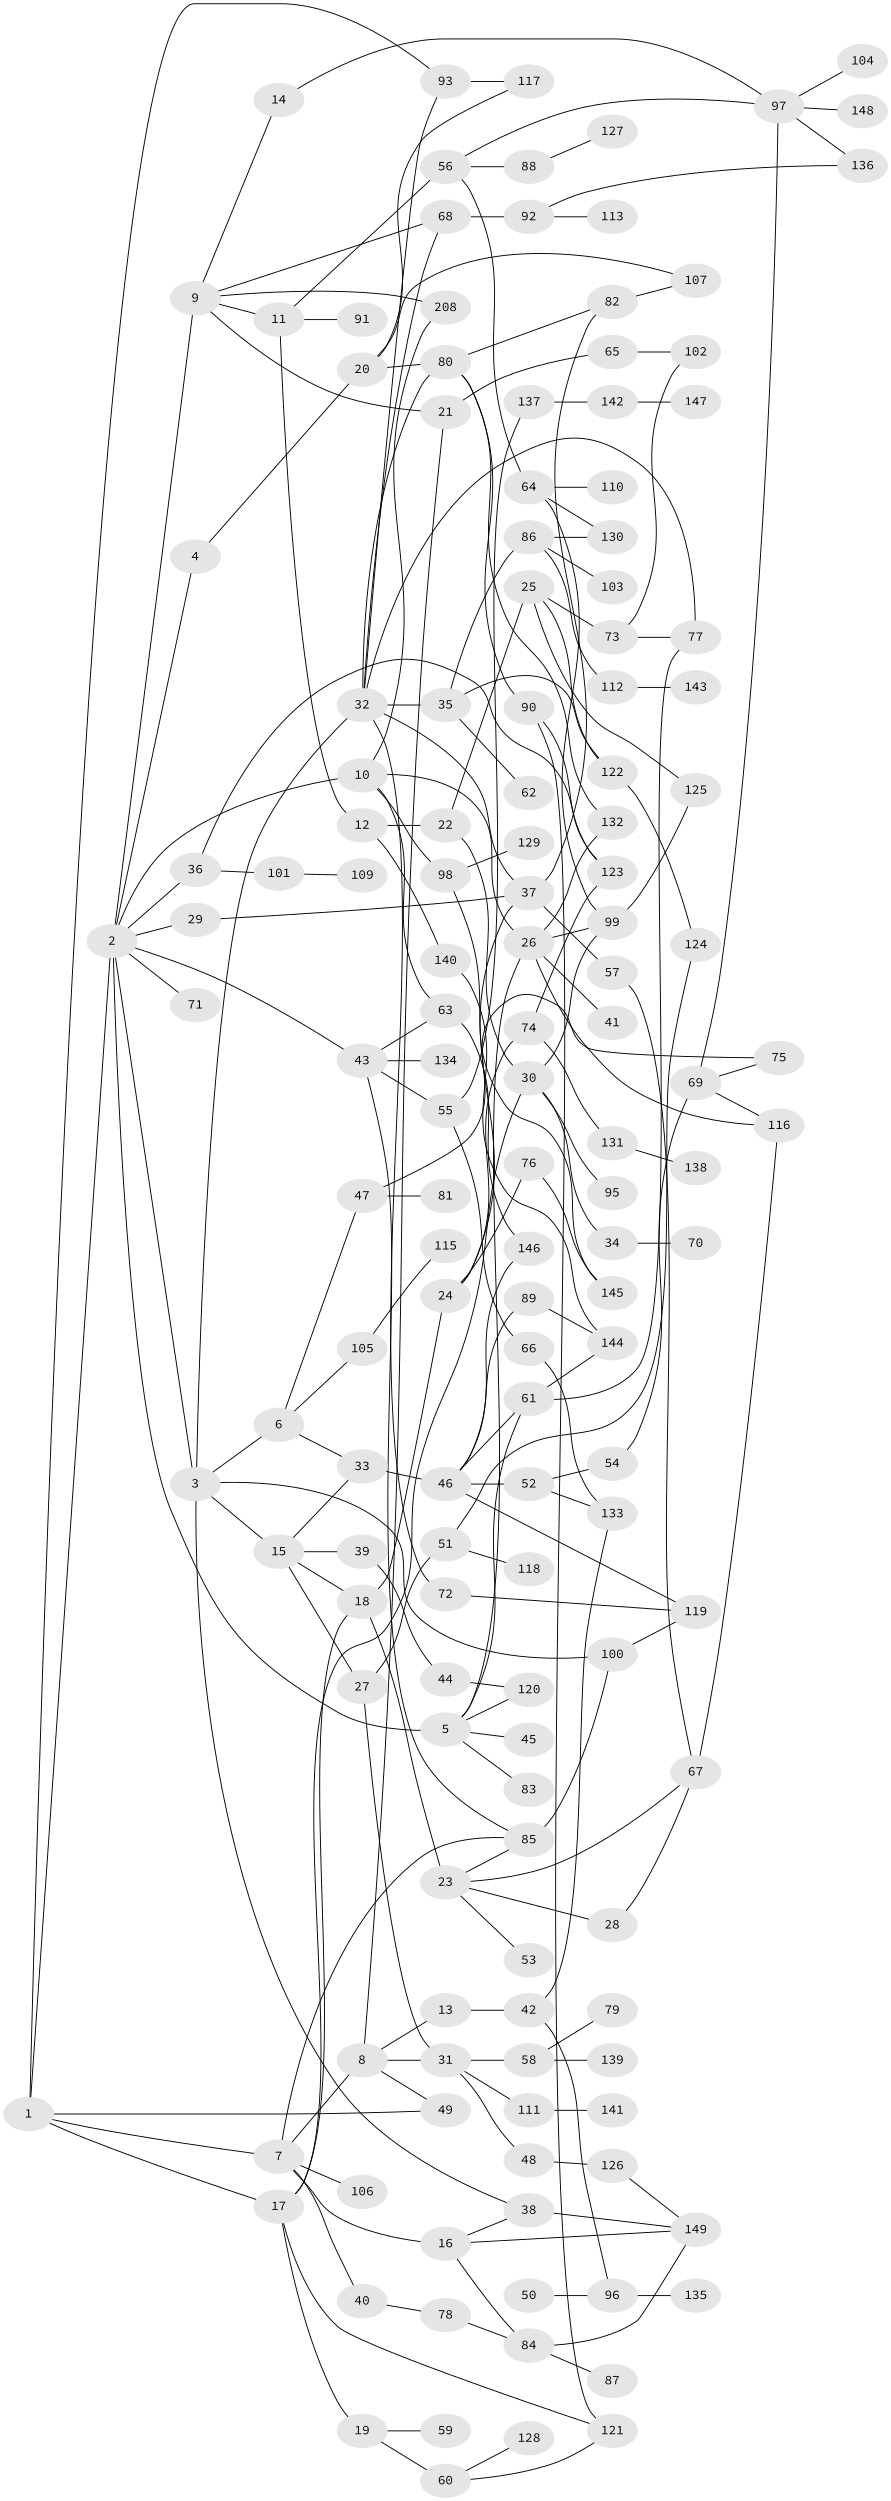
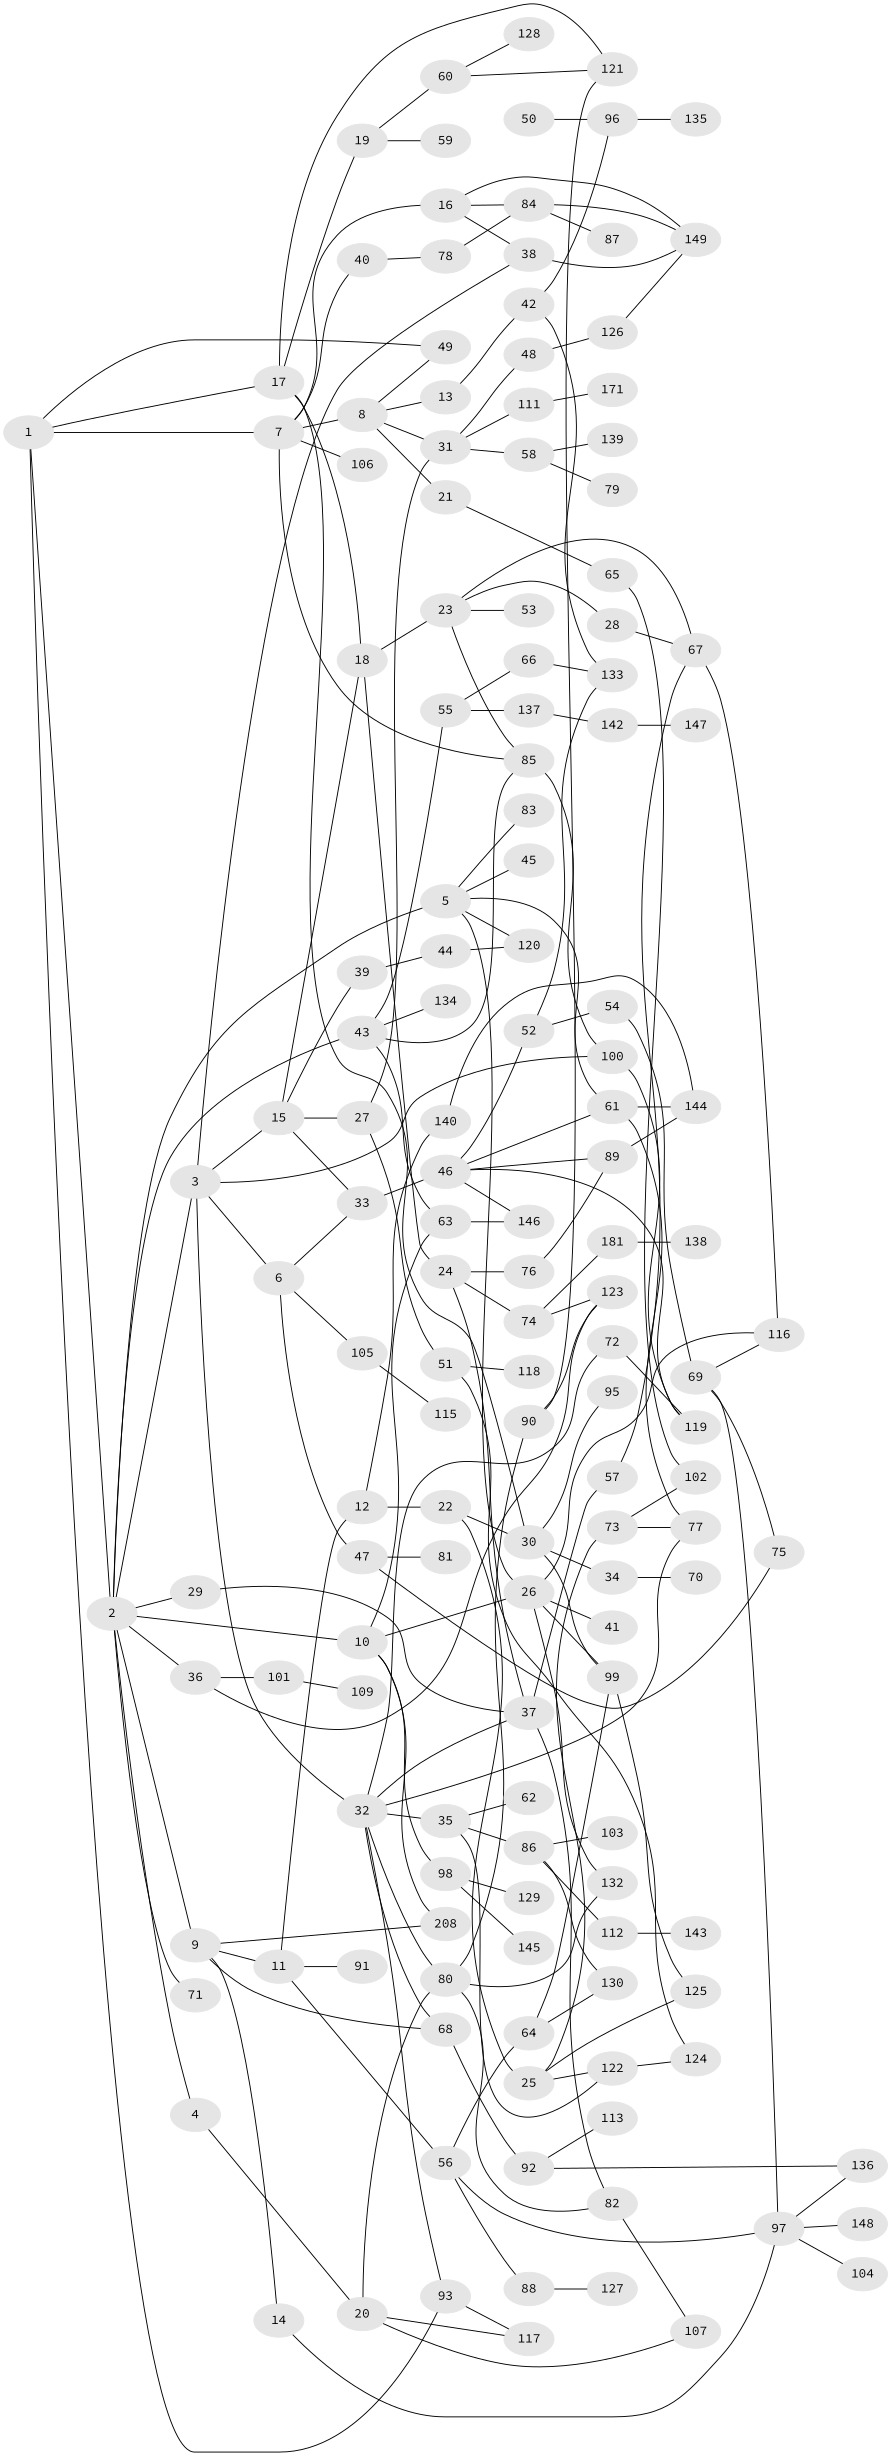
edge "9" -- "21": removed
node "110": removed
node "131": label "131" -> "181"
edge "76" -- "145": now "76" -- "89"
node "141": label "141" -> "171"
